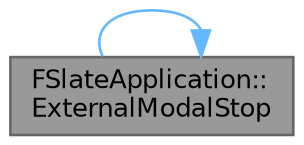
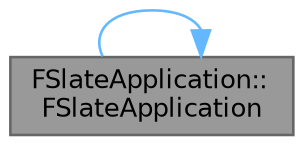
node "FSlateApplication:: ExternalModalStop": label "FSlateApplication:: ExternalModalStop" -> "FSlateApplication:: FSlateApplication"
